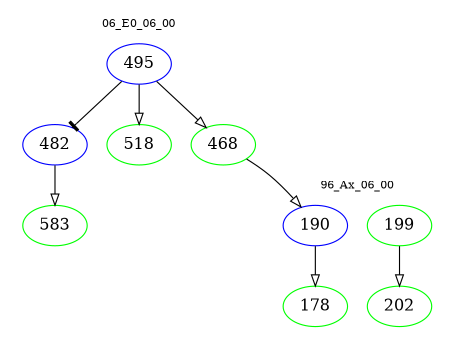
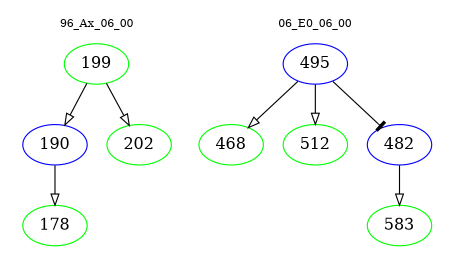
node "518": label "518" -> "512"
edge "468" -> "190": now "199" -> "190"
